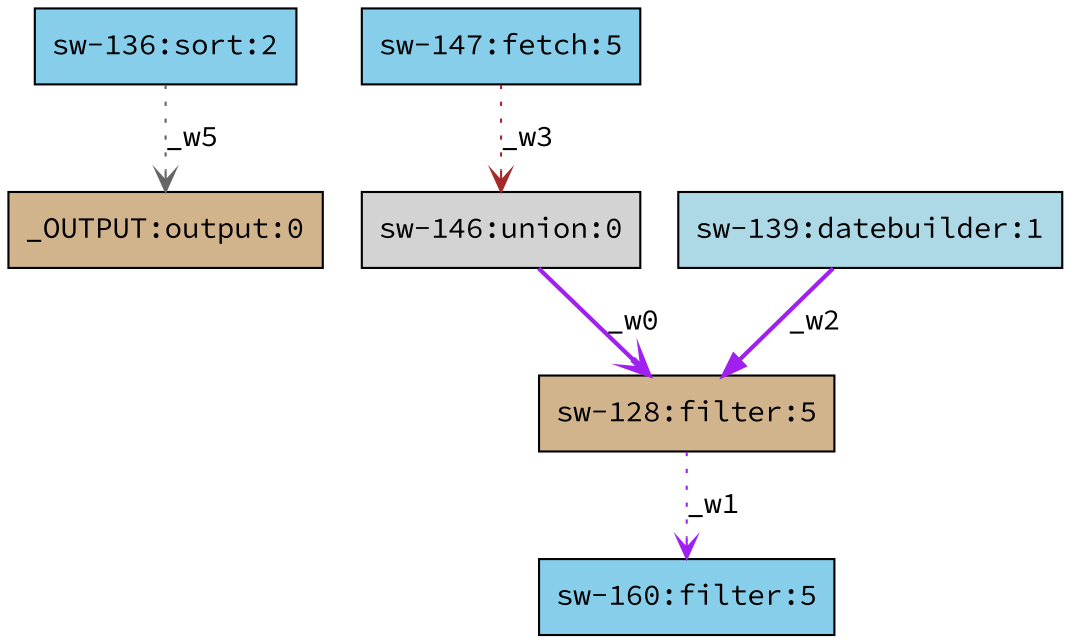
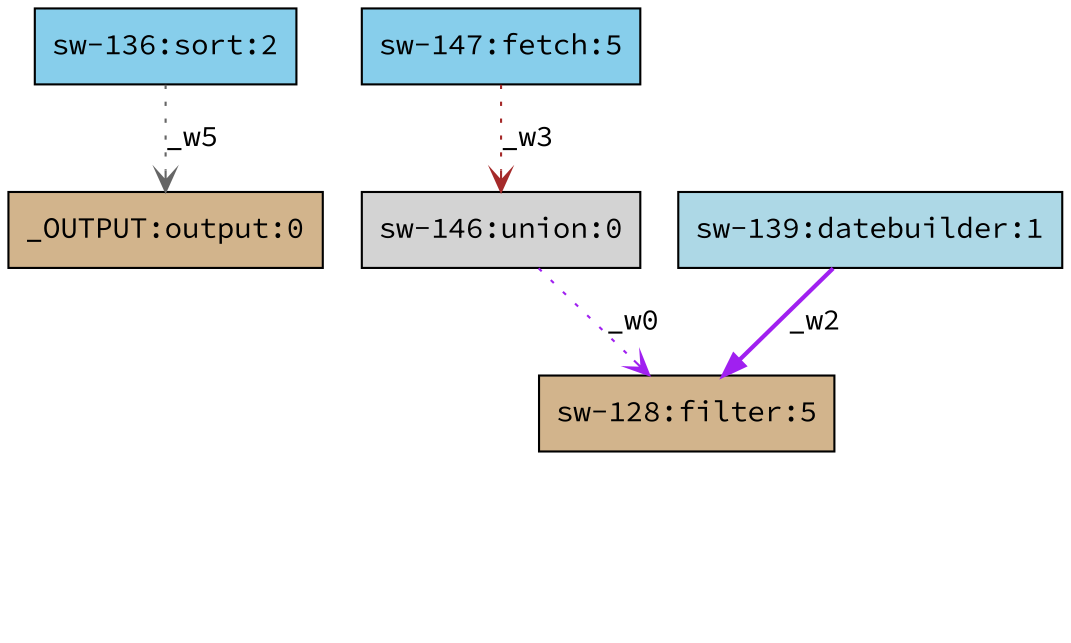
edge "sw-146:union:0" -> "sw-128:filter:5": style bold -> dotted
node "sw-160:filter:5": removed
